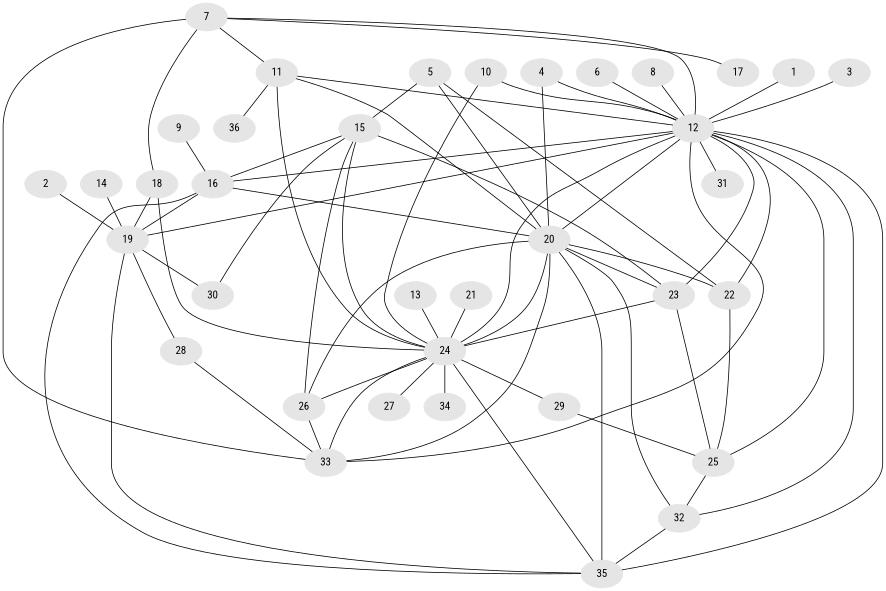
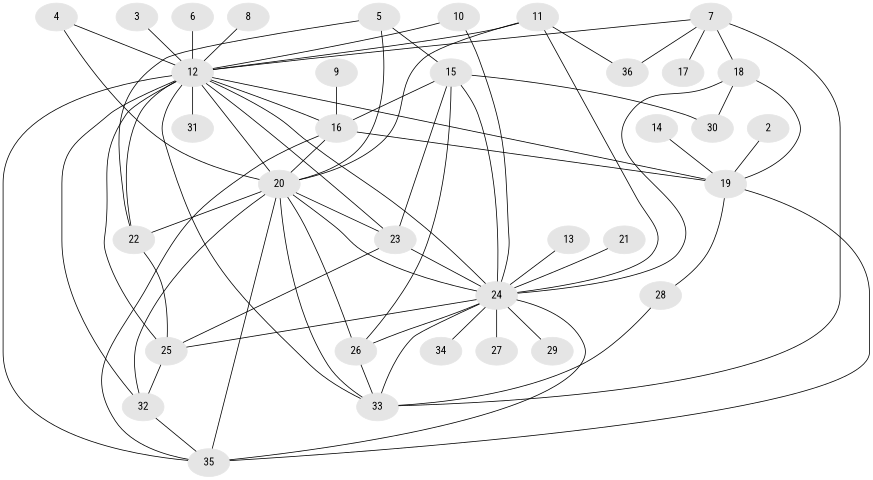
edge "7" -- "11": now "7" -- "36"
node "1": removed
edge "19" -- "30": now "18" -- "30"
edge "29" -- "25": now "24" -- "25"
